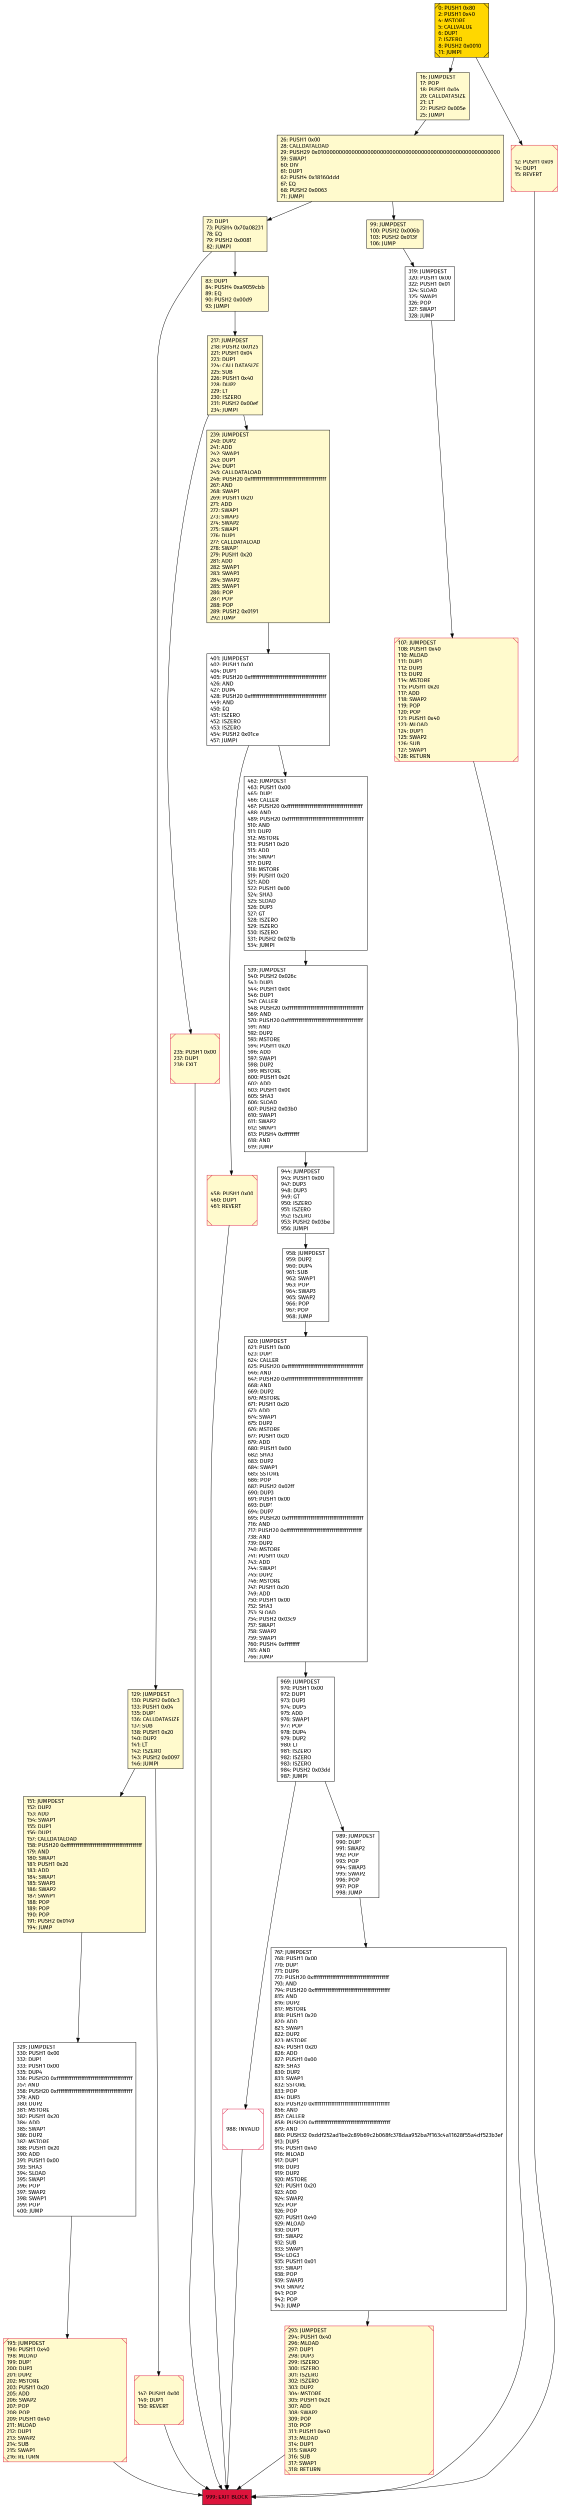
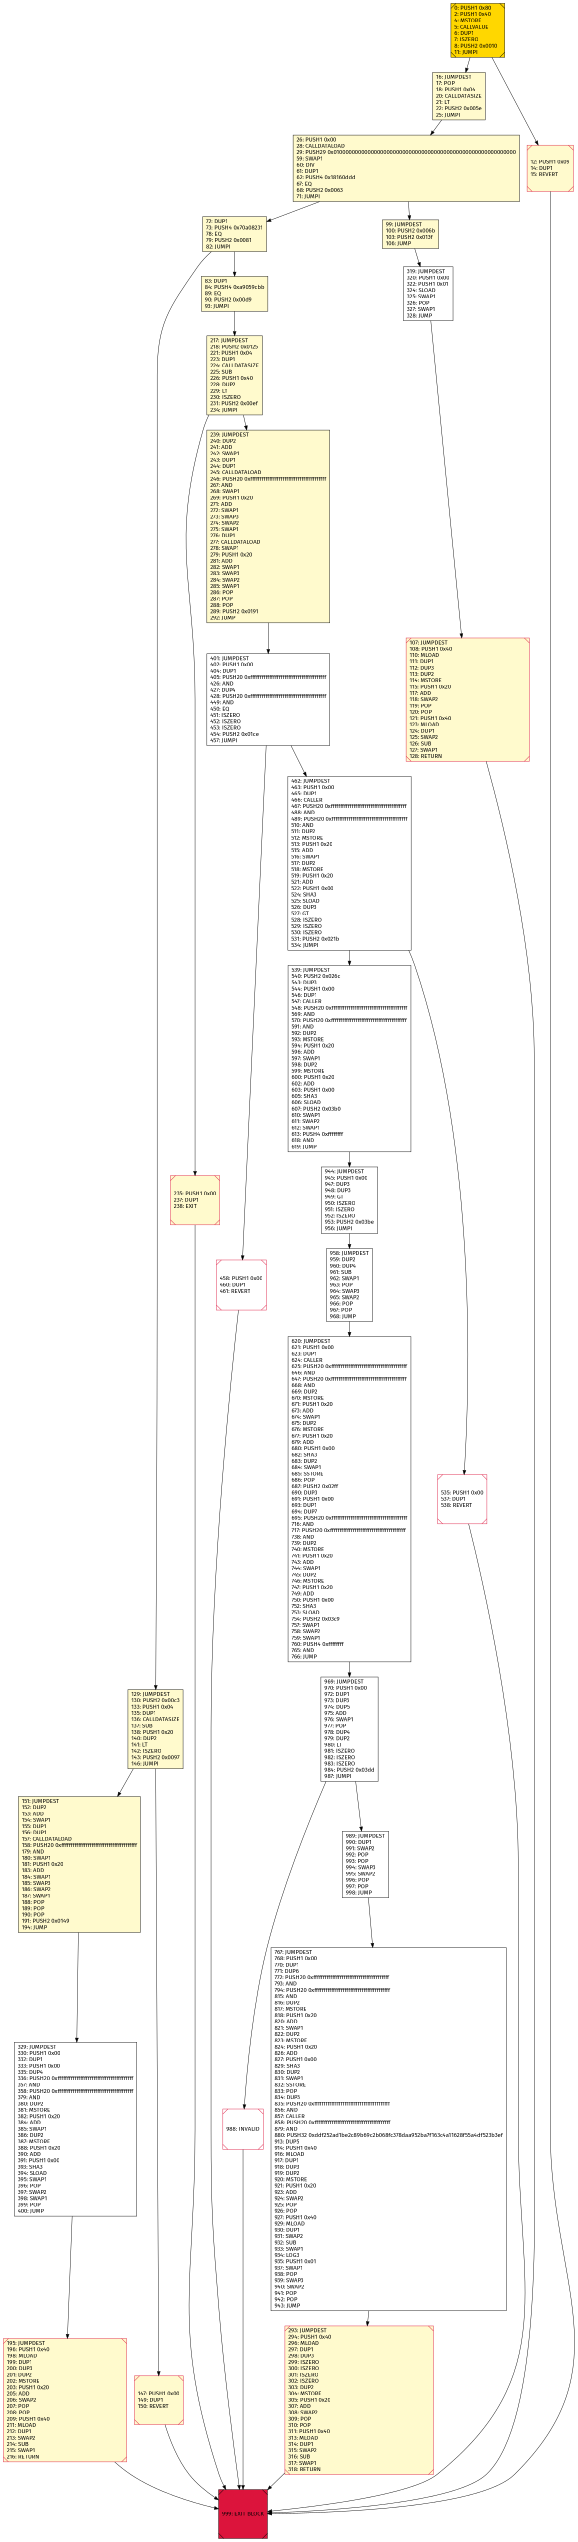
node "458: PUSH1 0x00 460: DUP1 461: REVERT": fillcolor lemonchiffon -> white
node "535: PUSH1 0x00 537: DUP1 538: REVERT": added
node "999: EXIT BLOCK": shape box -> Msquare
